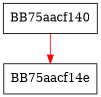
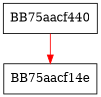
node "BB75aacf140": label "BB75aacf140" -> "BB75aacf440"
